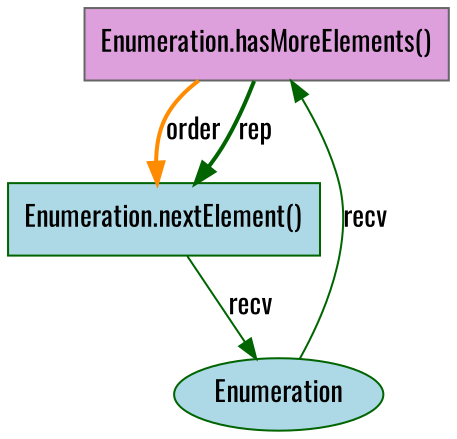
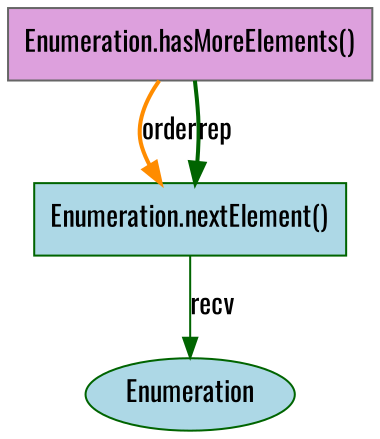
edge "Enumeration" -> "Enumeration.hasMoreElements()": removed, label "recv"
